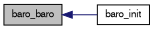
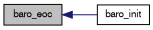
node "baro_baro": label "baro_baro" -> "baro_eoc"
